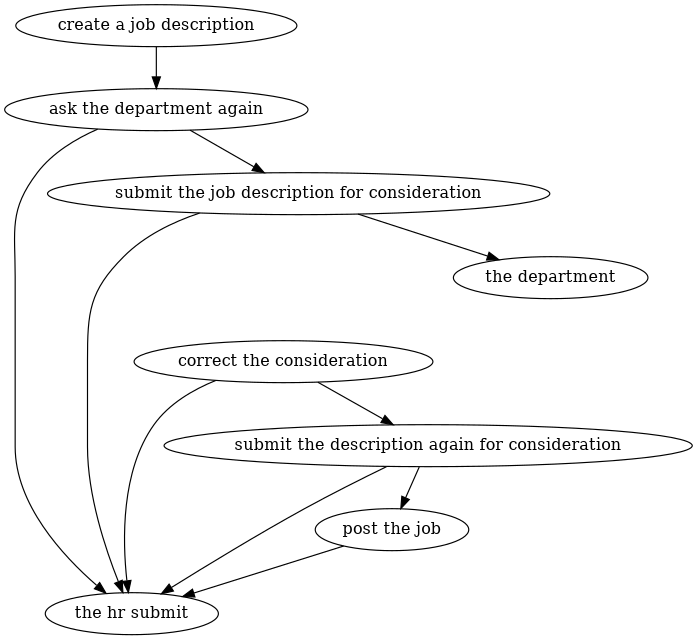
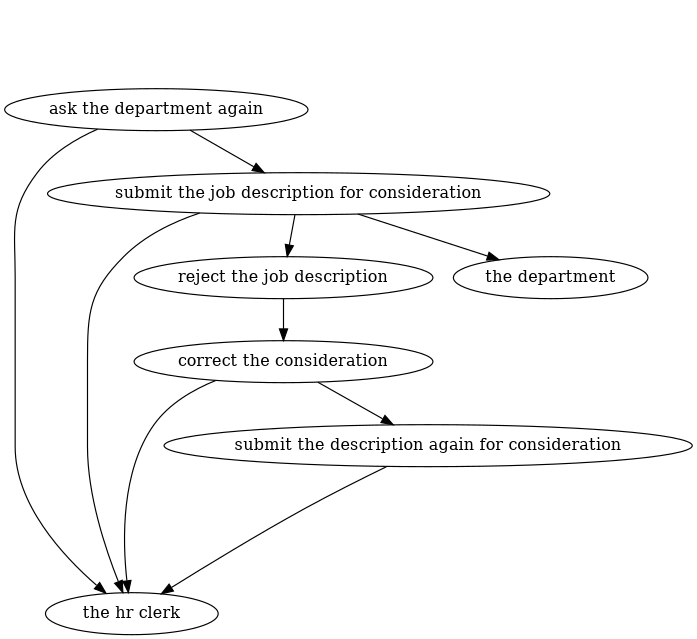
node "create a job description": removed
node "reject the job description": added
node "post the job": removed
node "the hr submit": label "the hr submit" -> "the hr clerk"
